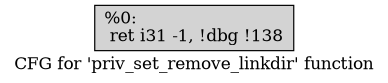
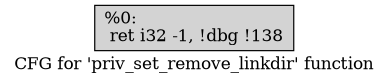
node "%0:": text "ret i31 -1, !dbg !138" -> "ret i32 -1, !dbg !138"
